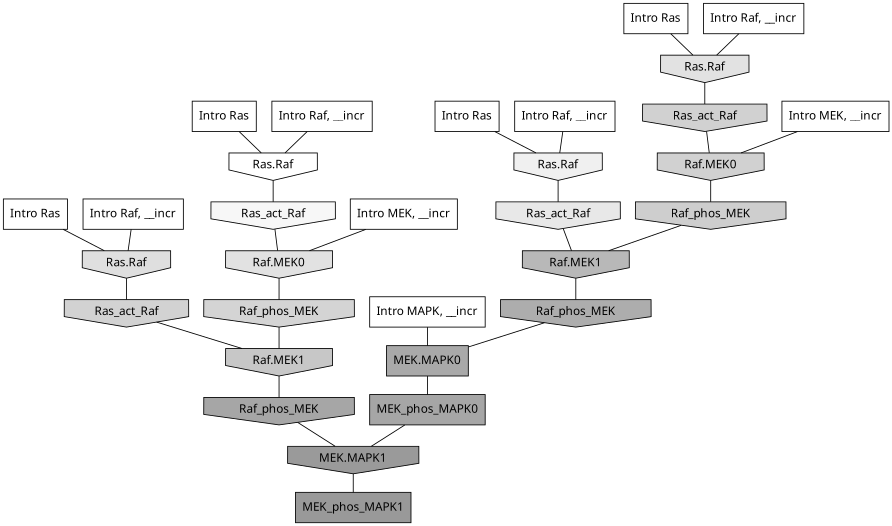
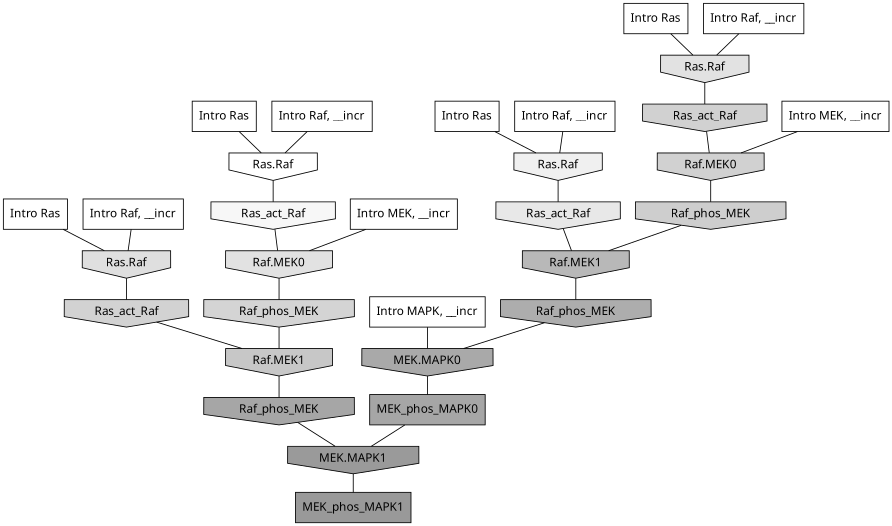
node "MEK.MAPK0": shape box -> invhouse
